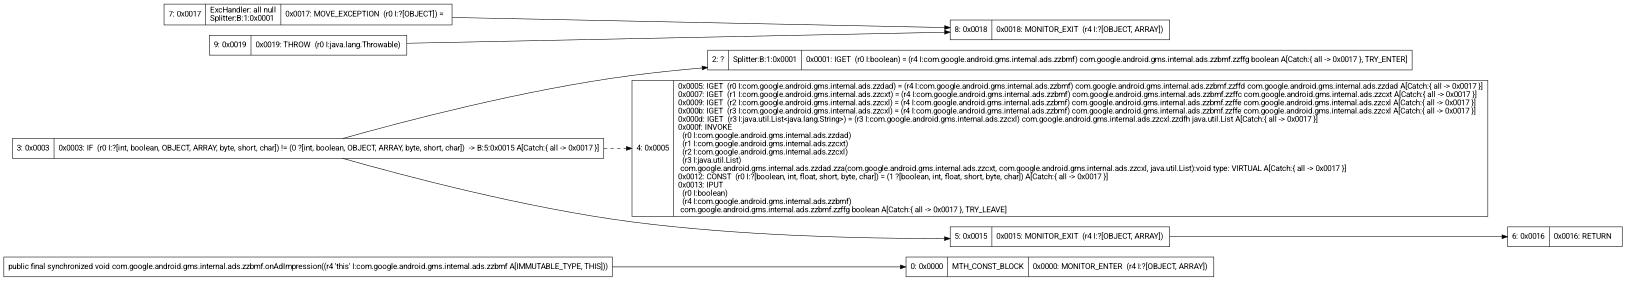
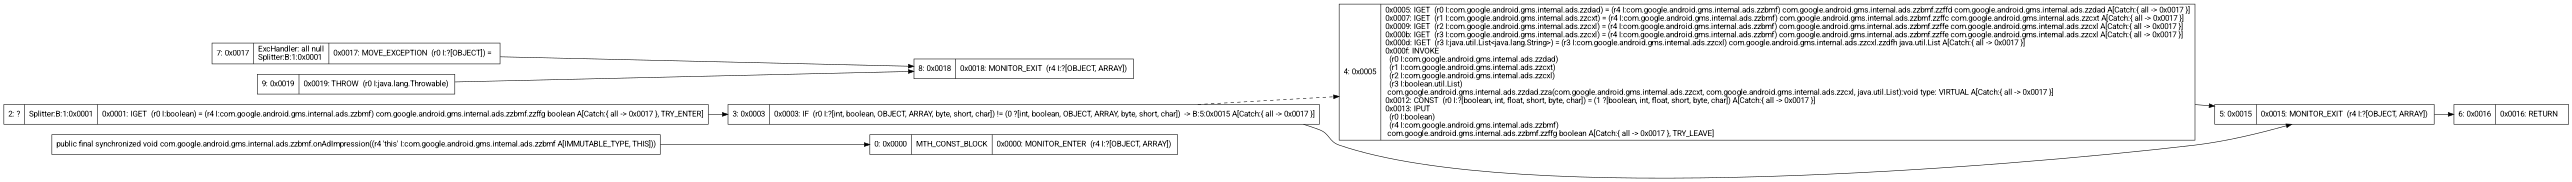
edge "3: 0x0003" -> "2: ?": reversed
edge "4: 0x0005" -> "5: 0x0015": added
node "4: 0x0005": text "(r3 I:java.util.List)" -> "(r3 I:boolean.util.List)"
